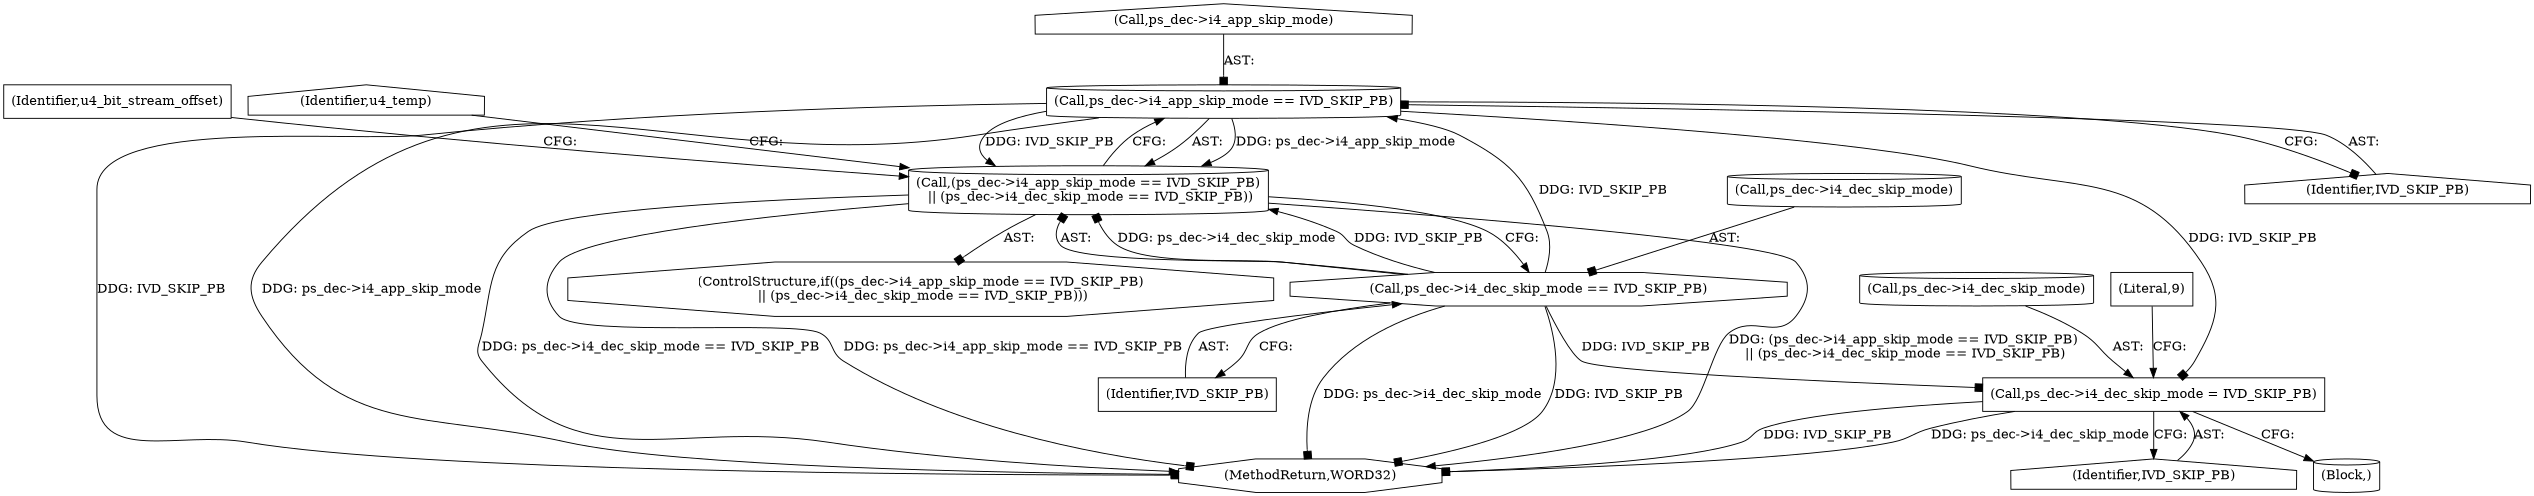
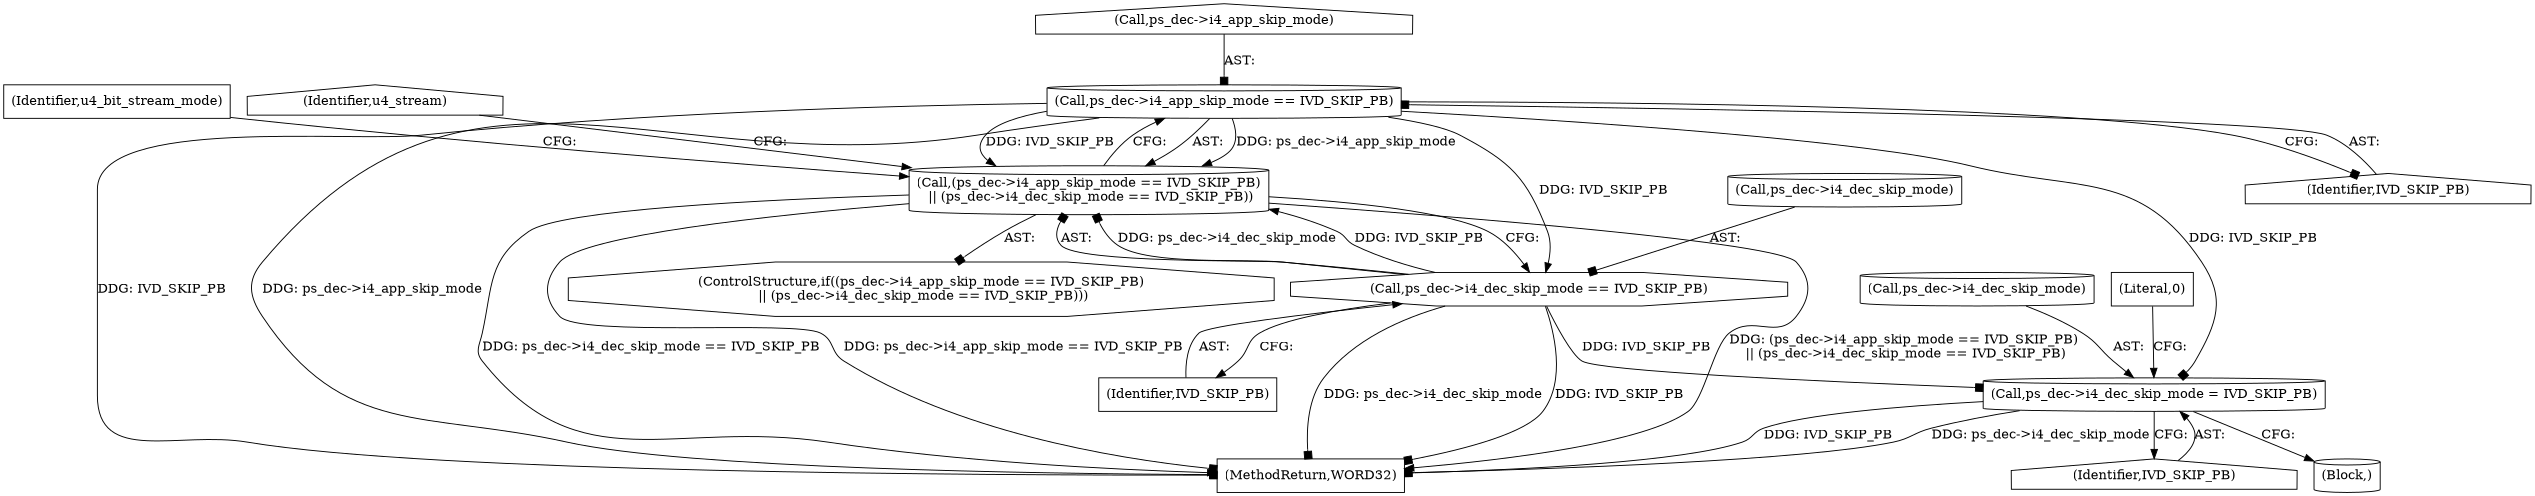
node "(Identifier,u4_bit_stream_offset)": label "(Identifier,u4_bit_stream_offset)" -> "(Identifier,u4_bit_stream_mode)"
node "(Identifier,u4_temp)": label "(Identifier,u4_temp)" -> "(Identifier,u4_stream)"
edge "(Call,ps_dec->i4_dec_skip_mode == IVD_SKIP_PB)" -> "(Call,ps_dec->i4_app_skip_mode == IVD_SKIP_PB)": reversed
node "(Literal,9)": label "(Literal,9)" -> "(Literal,0)"
node "(Call,ps_dec->i4_dec_skip_mode = IVD_SKIP_PB)": shape box -> cylinder
node "(MethodReturn,WORD32)": shape octagon -> box
